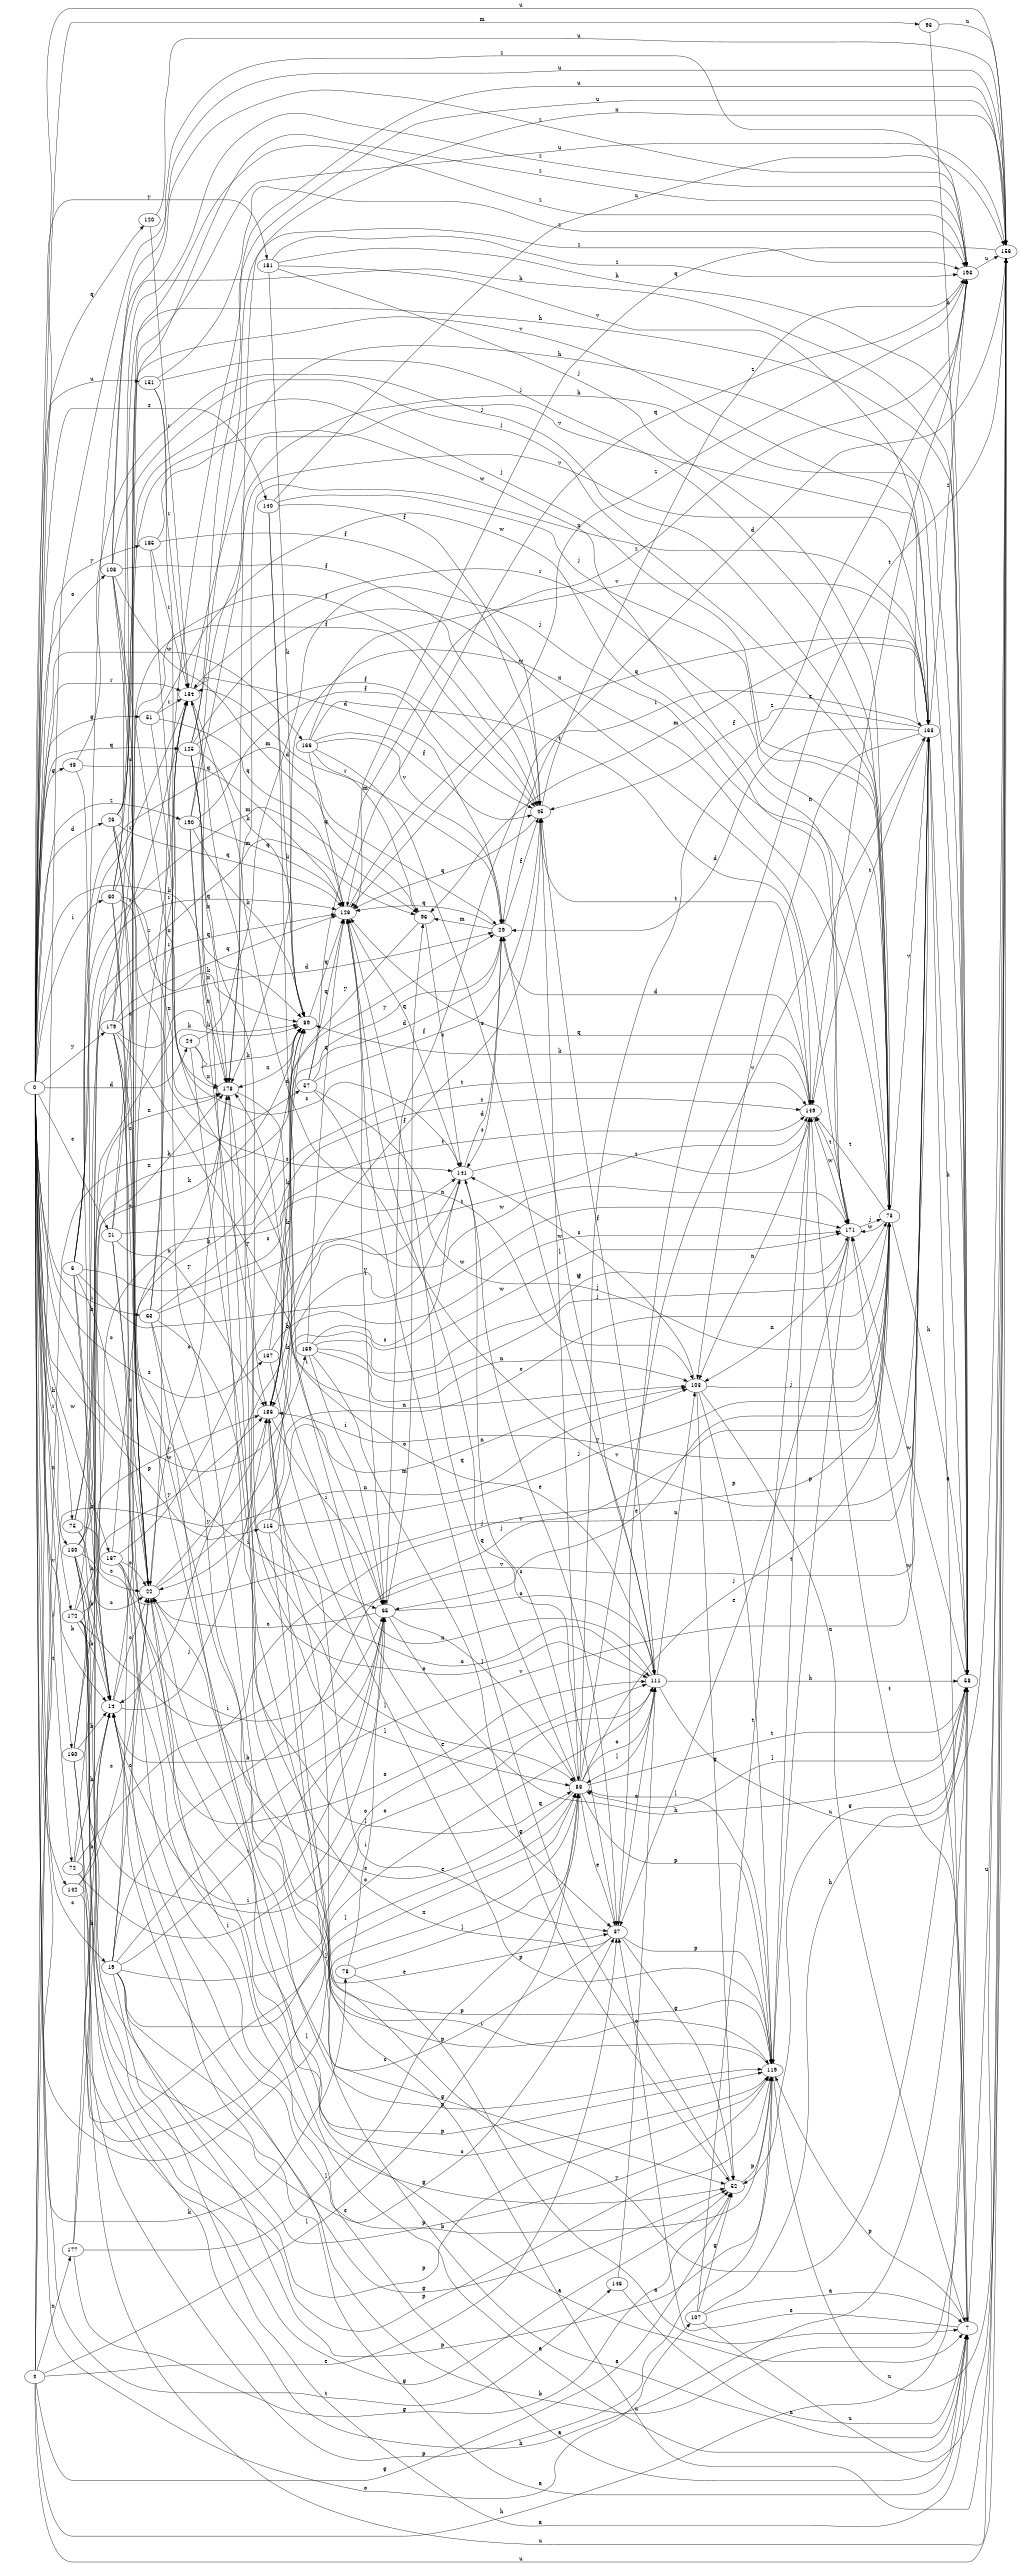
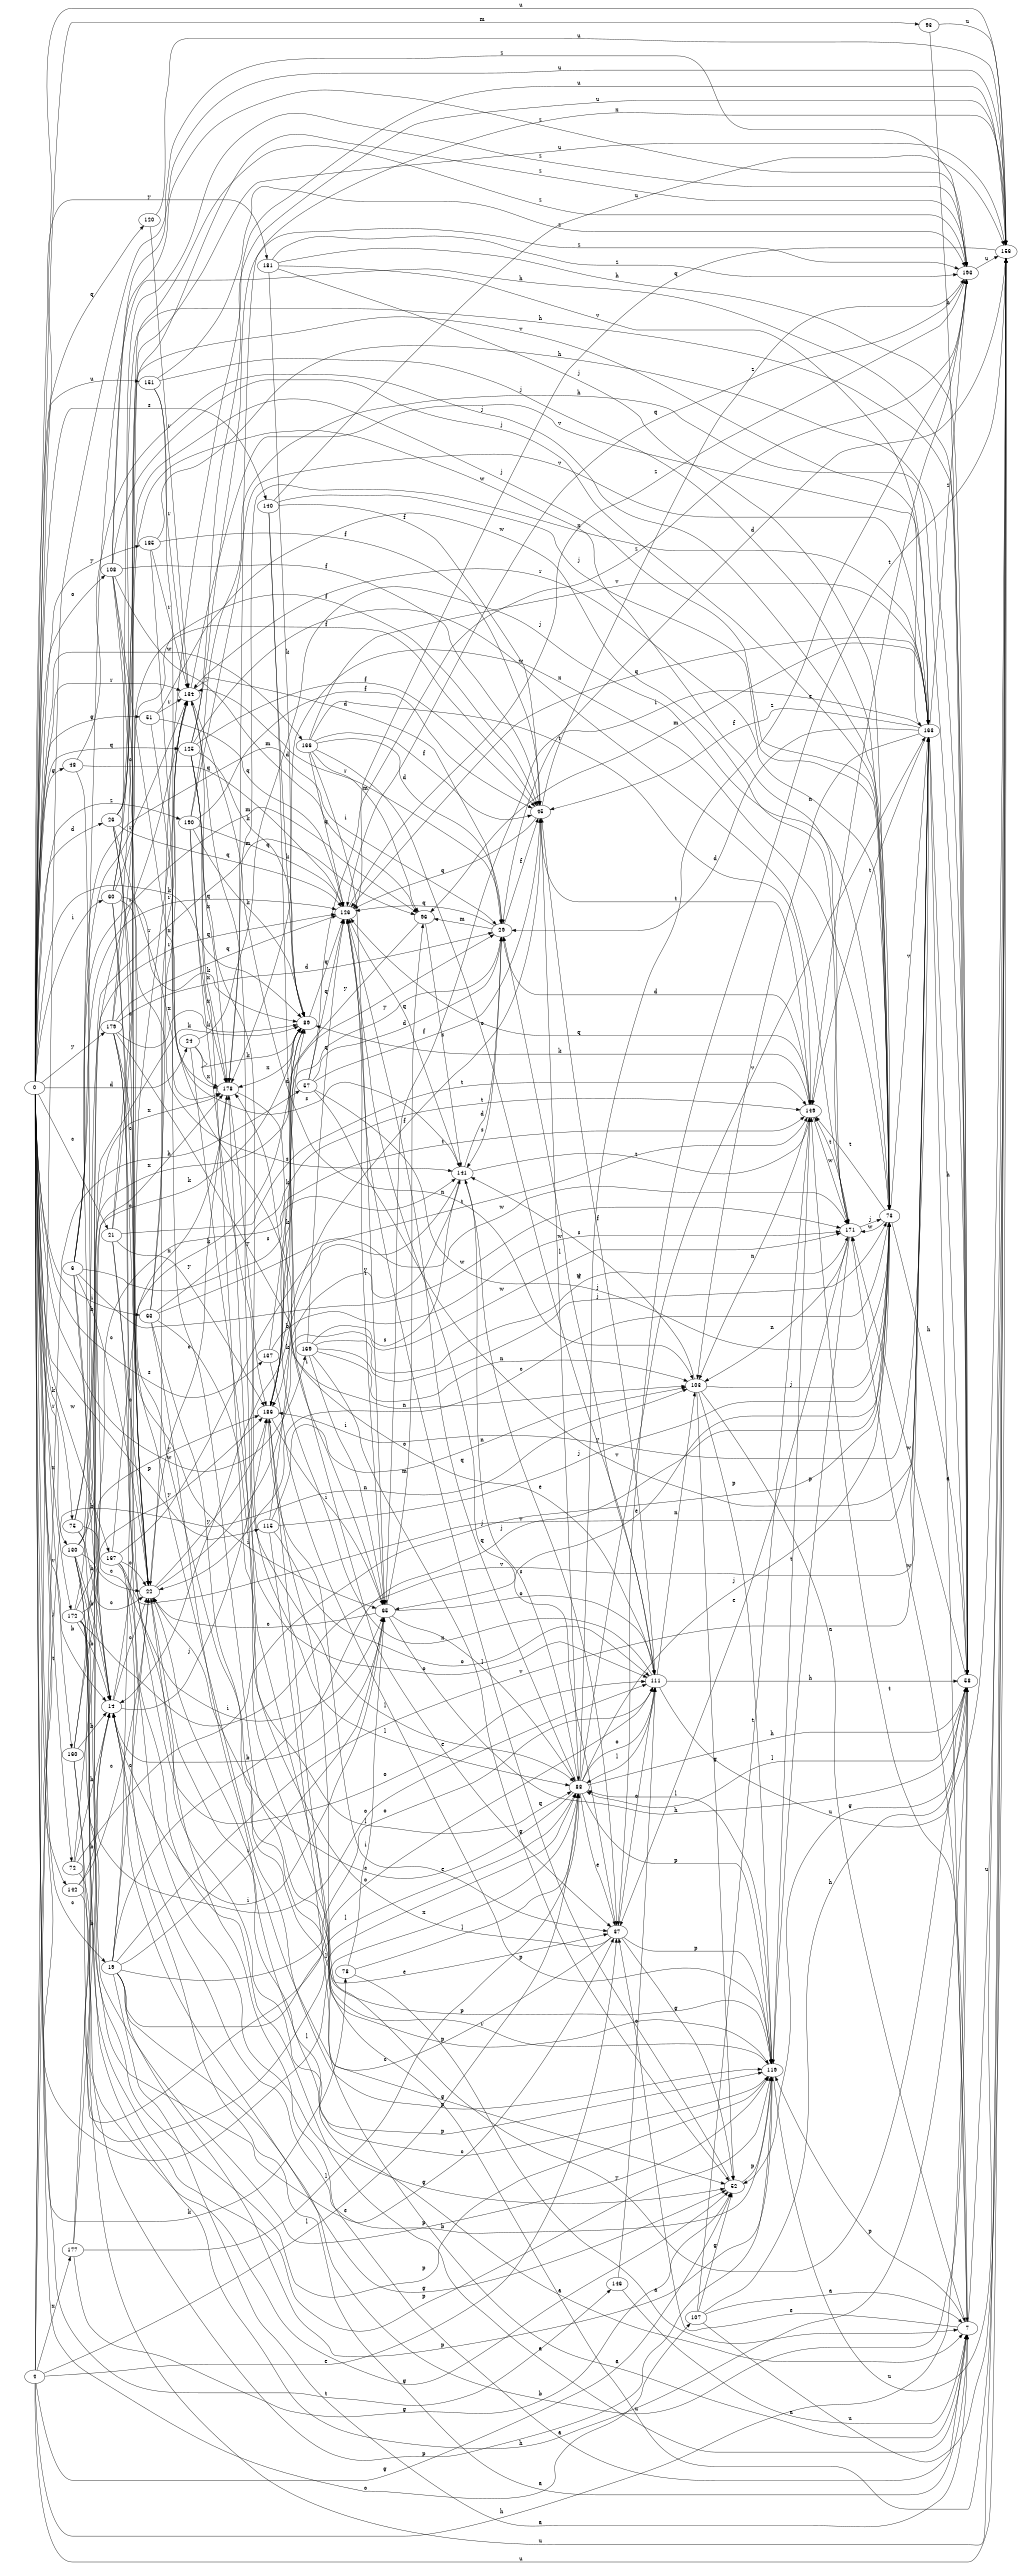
edge "166" -> "29": label "v" -> "d"
edge "88" -> "58": label "t" -> "h"
edge "72" -> "65": now "166" -> "65"
